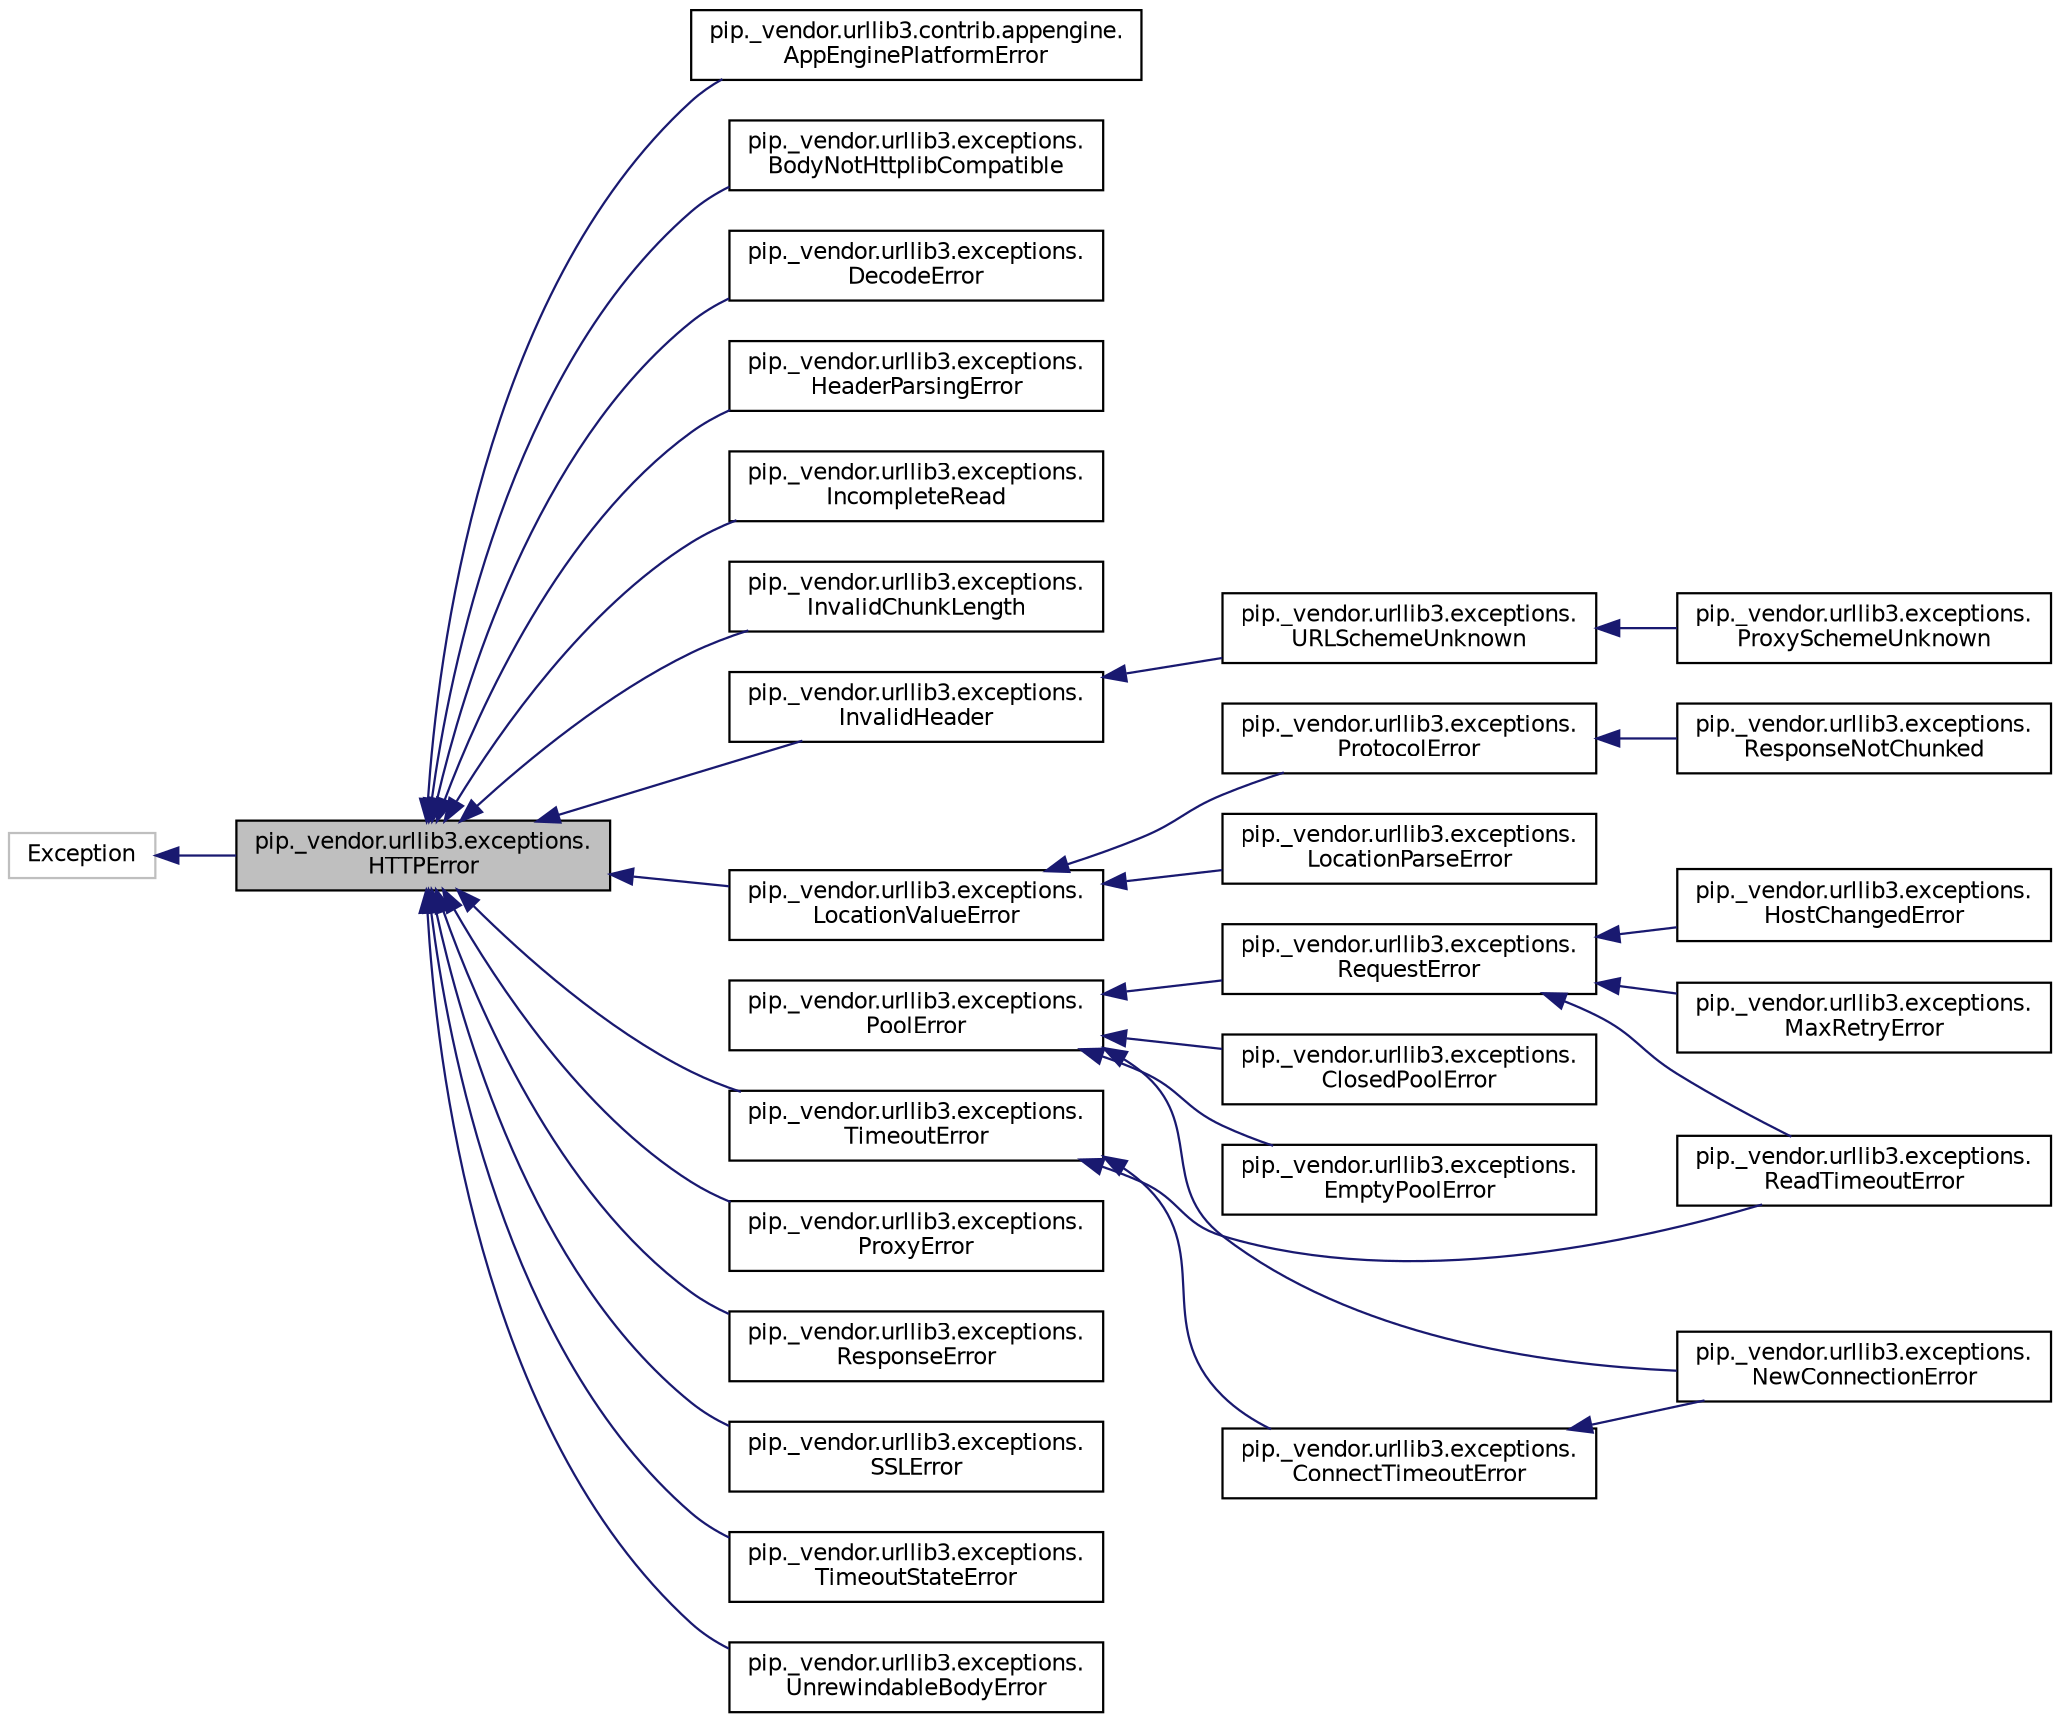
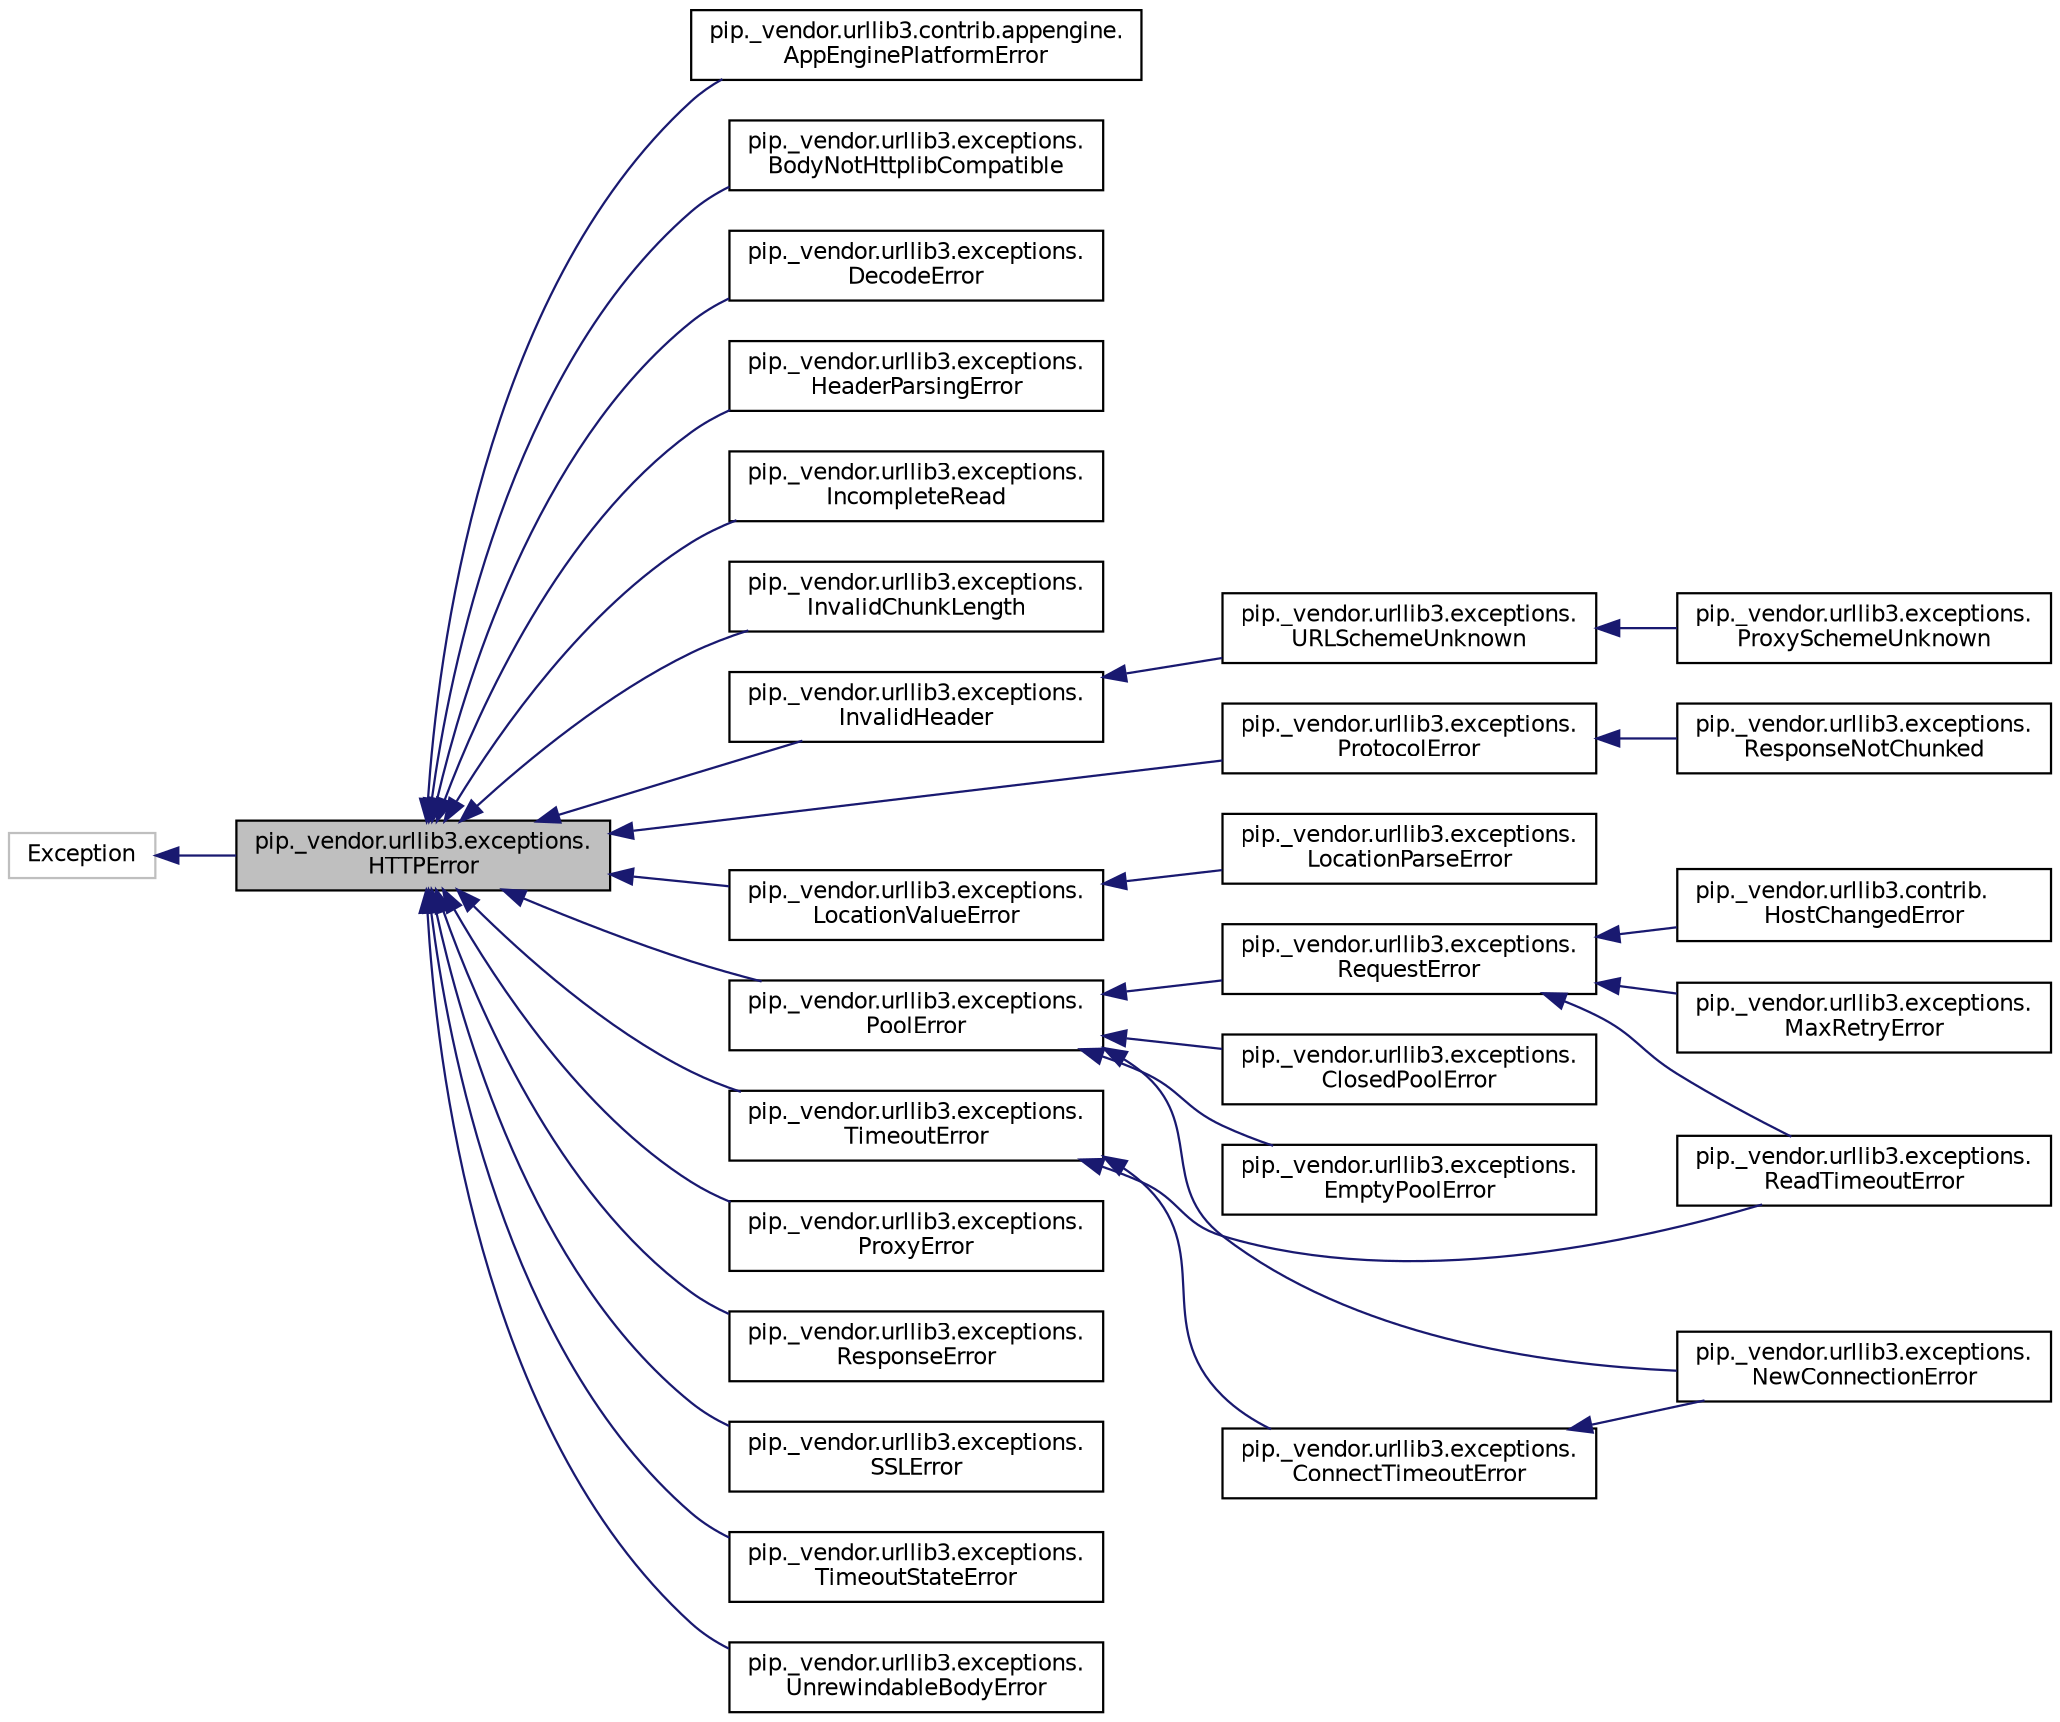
edge "pip._vendor.urllib3.exceptions. ProtocolError" -> "pip._vendor.urllib3.exceptions. LocationValueError": now "pip._vendor.urllib3.exceptions. ProtocolError" -> "pip._vendor.urllib3.exceptions. HTTPError"
node "pip._vendor.urllib3.exceptions. HostChangedError": label "pip._vendor.urllib3.exceptions. HostChangedError" -> "pip._vendor.urllib3.contrib. HostChangedError"
edge "pip._vendor.urllib3.exceptions. PoolError" -> "pip._vendor.urllib3.exceptions. HTTPError": added
